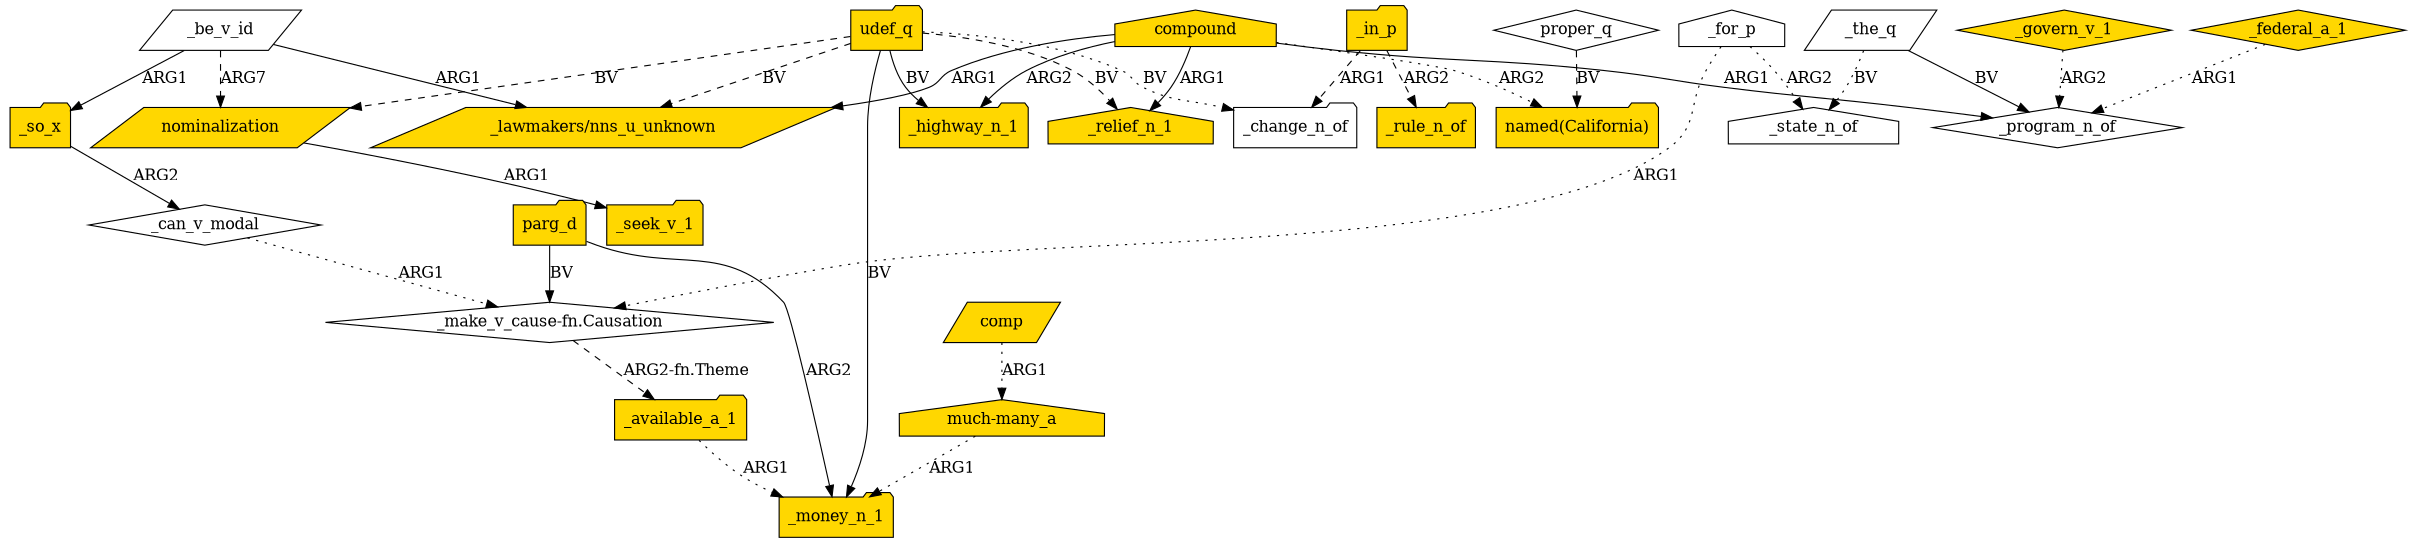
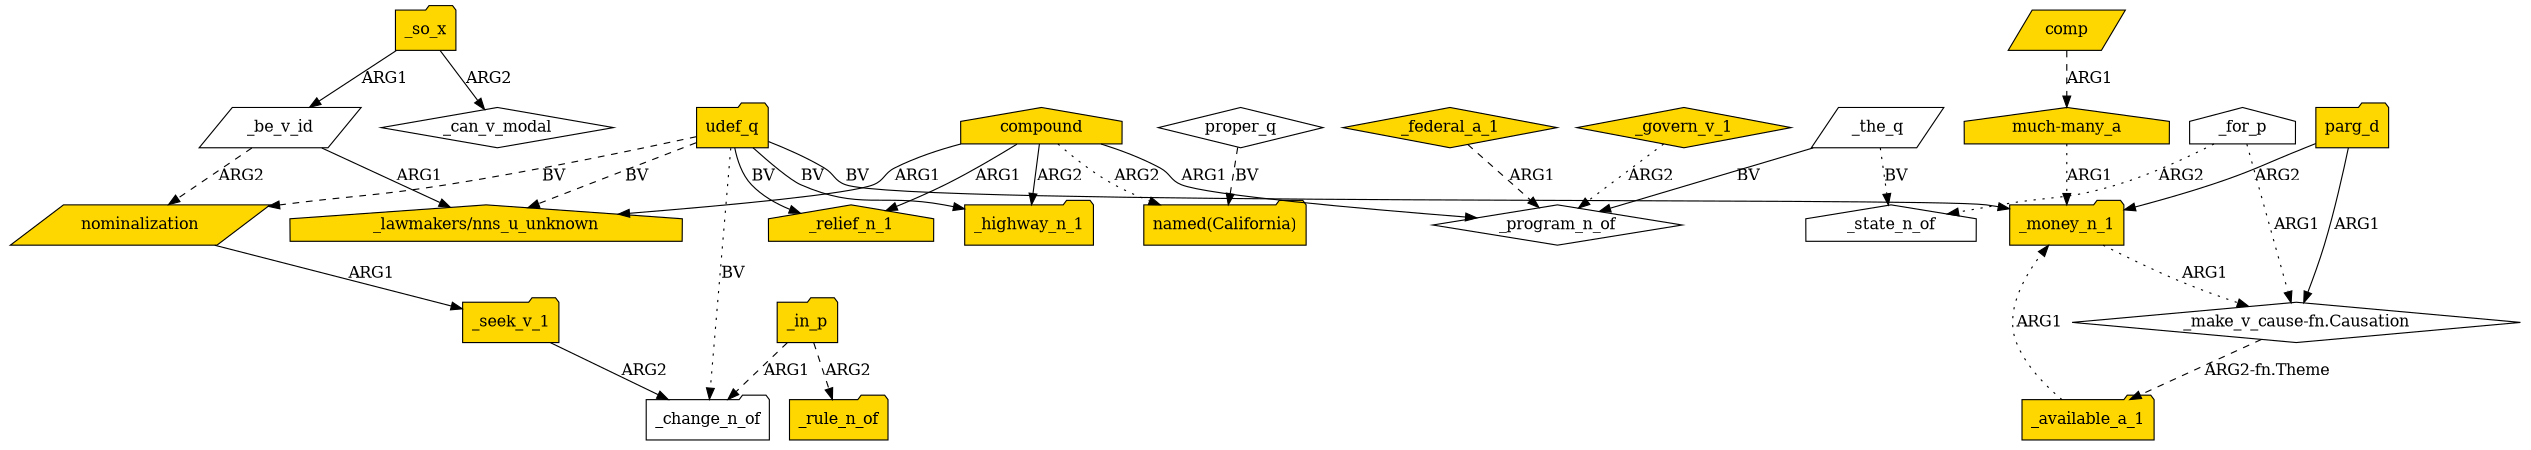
edge "udef_q" -> "_relief_n_1": style dashed -> solid
edge "_federal_a_1" -> "_program_n_of": style dotted -> dashed
edge "_be_v_id" -> "_so_x": reversed
edge "_be_v_id" -> "nominalization": label "ARG7" -> "ARG2"
node "_lawmakers/nns_u_unknown": shape parallelogram -> house
edge "_can_v_modal" -> "_make_v_cause-fn.Causation": now "_money_n_1" -> "_make_v_cause-fn.Causation"
edge "parg_d" -> "_make_v_cause-fn.Causation": label "BV" -> "ARG1"
edge "comp" -> "much-many_a": style dotted -> dashed
edge "_seek_v_1" -> "_change_n_of": added, label "ARG2"
